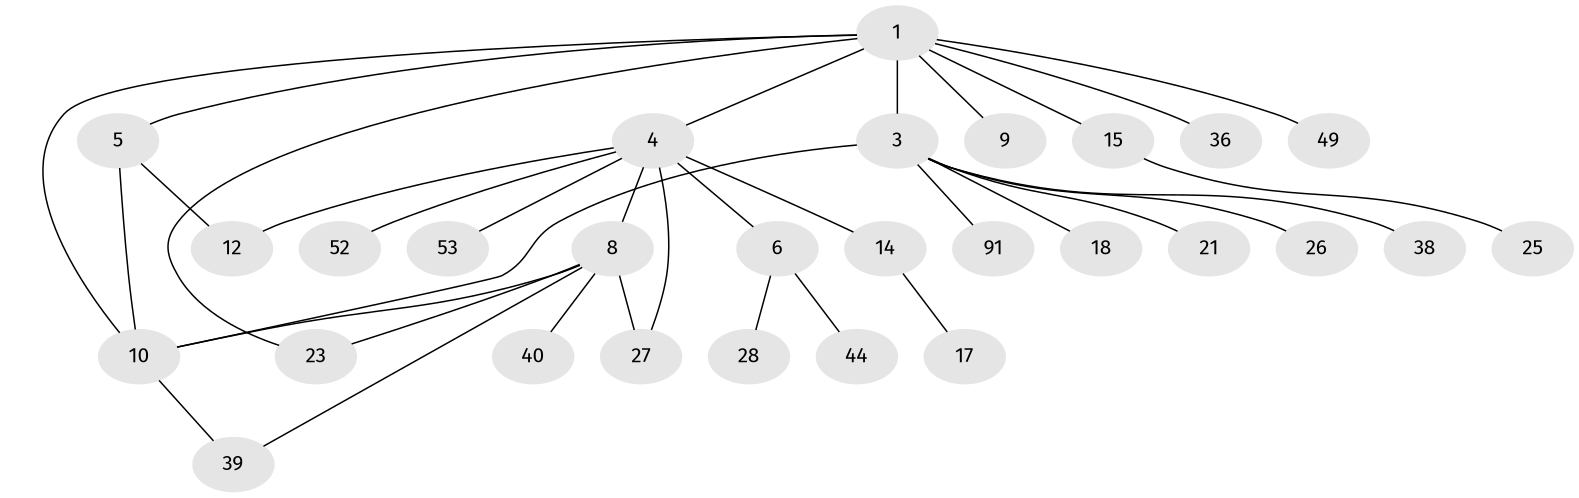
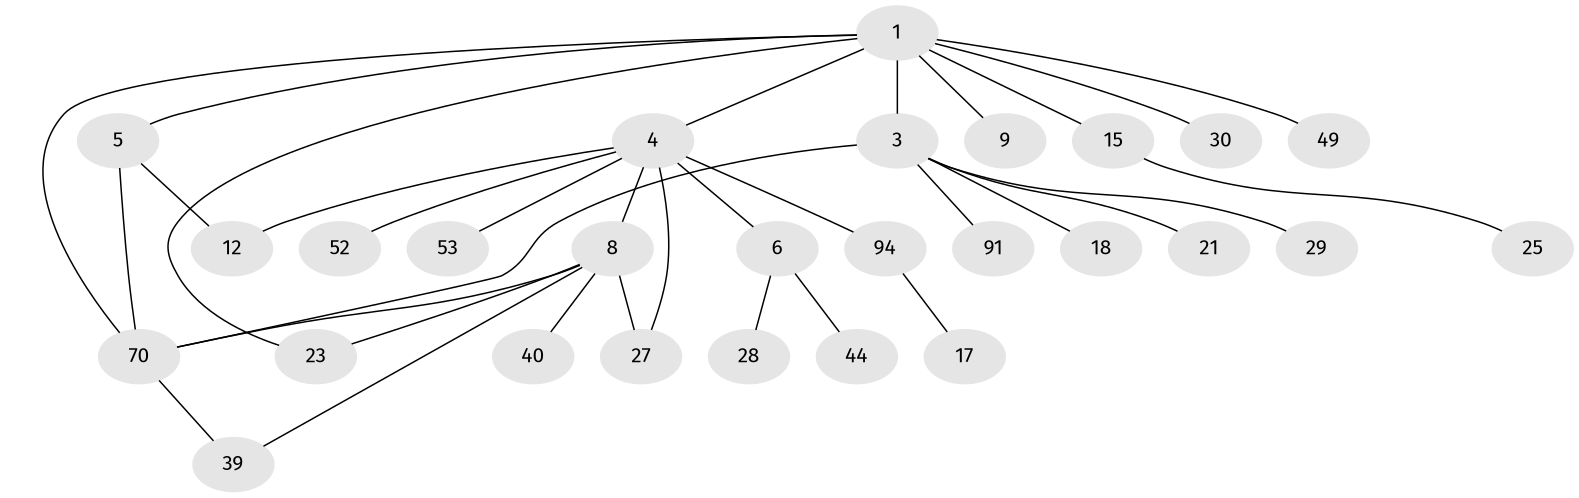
node "36": label "36" -> "30"
node "14": label "14" -> "94"
node "26": label "26" -> "29"
node "38": removed
node "10": label "10" -> "70"
